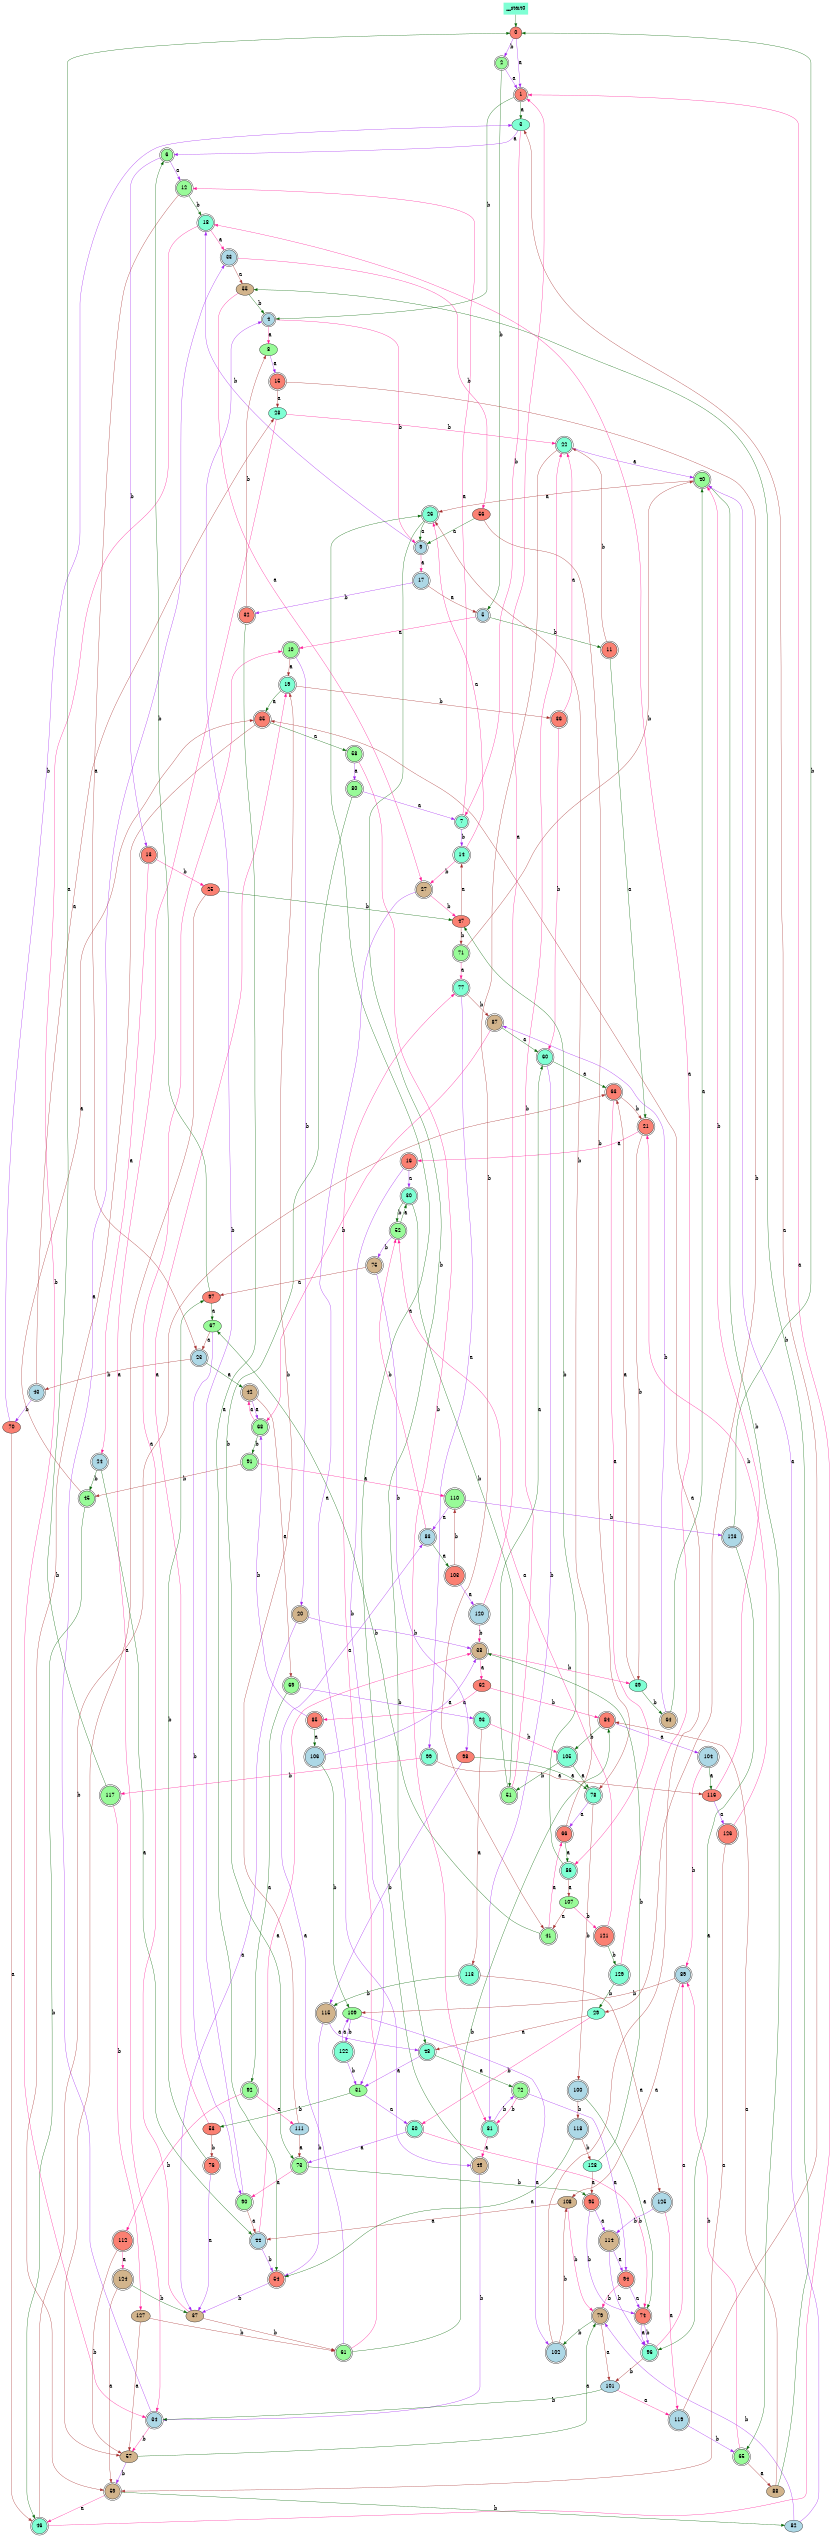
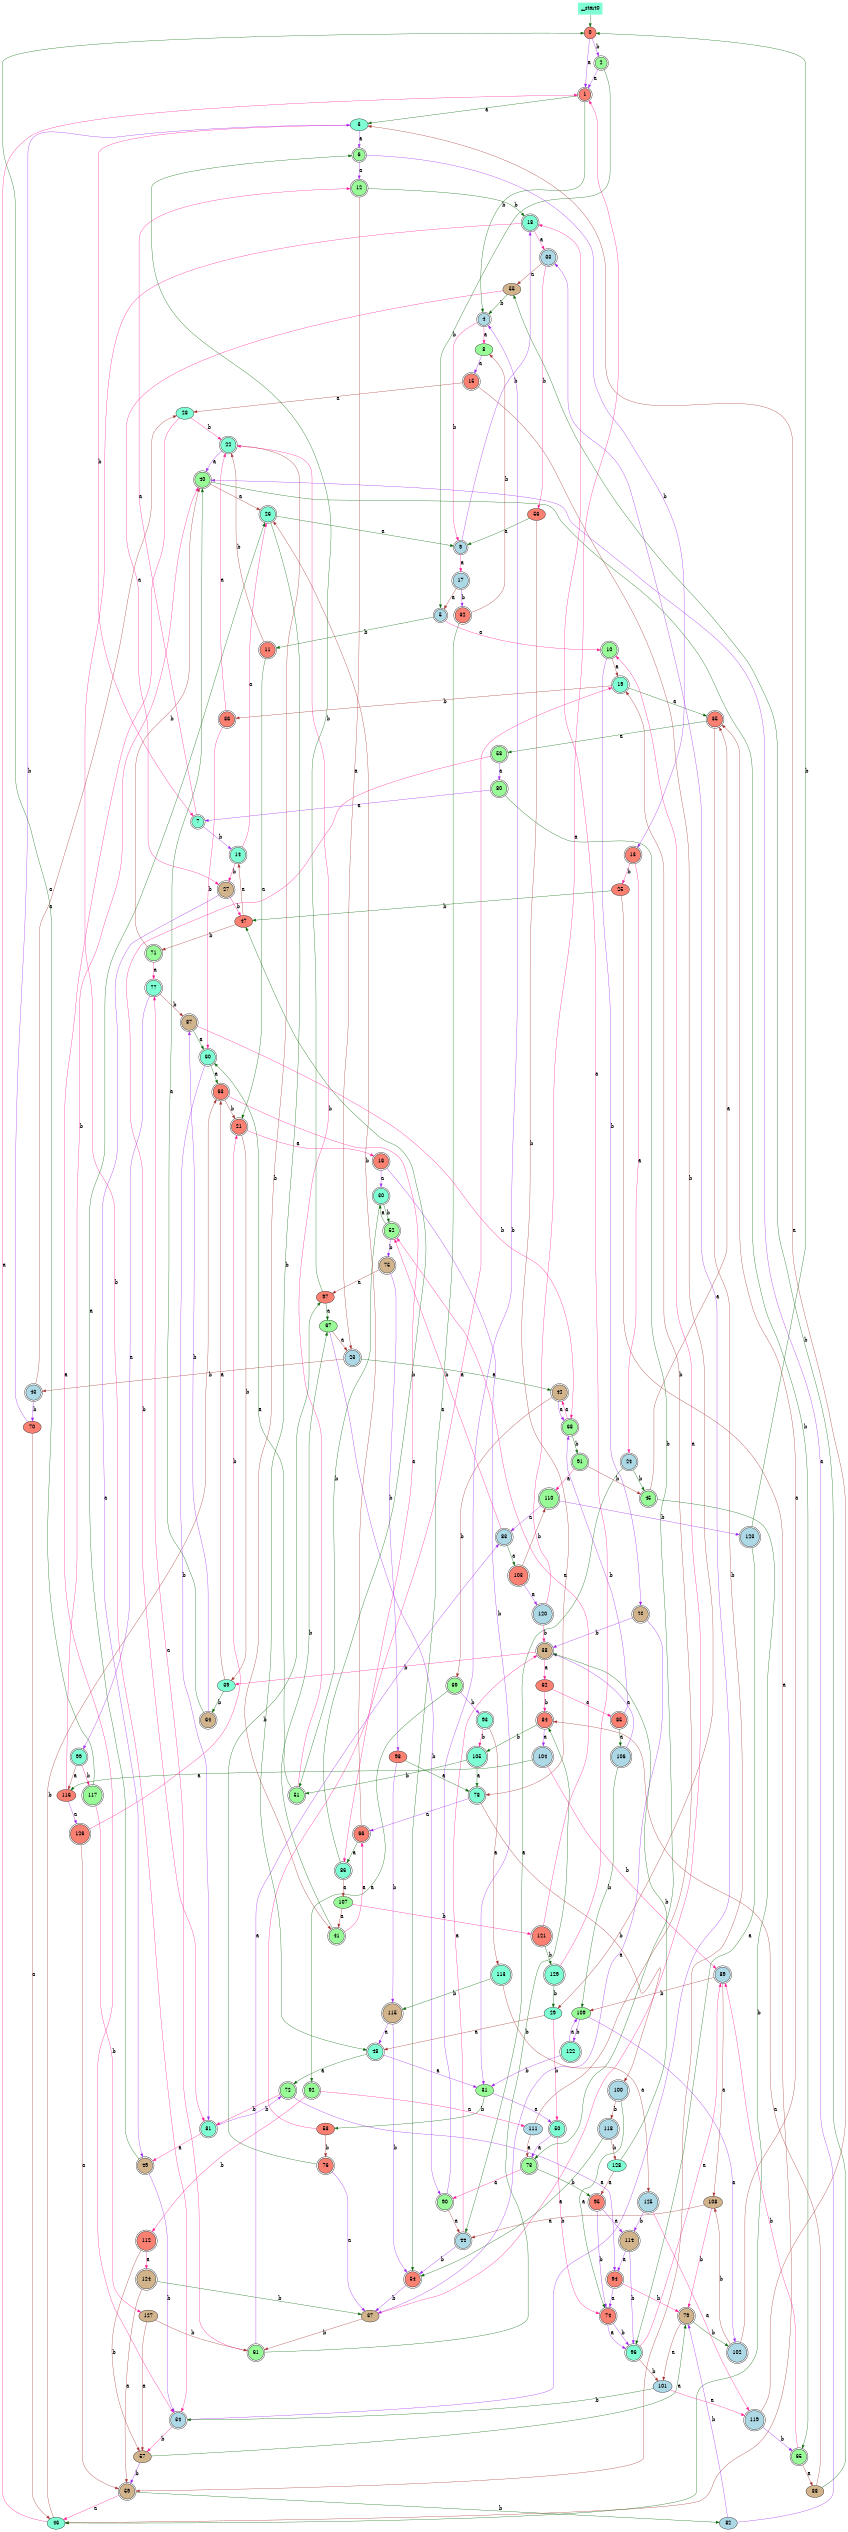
edge "42" -> "69": label "a" -> "b"
edge "25" -> "57": now "25" -> "46"
node "46": shape doublecircle -> ellipse
